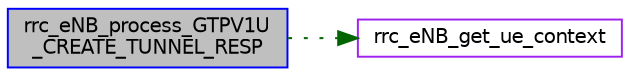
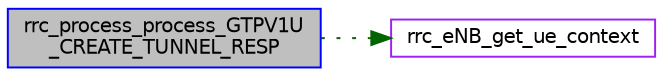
node "rrc_eNB_process_GTPV1U _CREATE_TUNNEL_RESP": label "rrc_eNB_process_GTPV1U _CREATE_TUNNEL_RESP" -> "rrc_process_process_GTPV1U _CREATE_TUNNEL_RESP"
